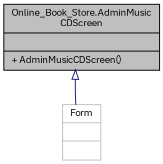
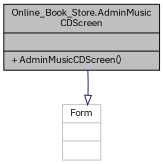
edge "Form" -> "Online_Book_Store.AdminMusic": reversed
